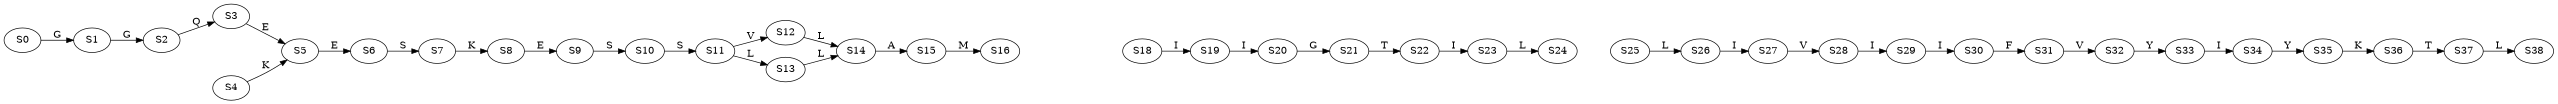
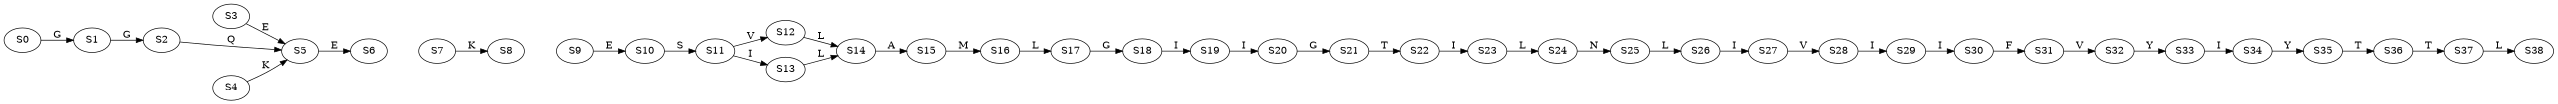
edge "S2" -> "S3": now "S2" -> "S5"
edge "S9" -> "S10": label "S" -> "E"
edge "S35" -> "S36": label "K" -> "T"
edge "S6" -> "S7": removed, label "S"
edge "S8" -> "S9": removed, label "E"
node "S17": added
edge "S24" -> "S25": added, label "N"
edge "S11" -> "S13": label "L" -> "I"
